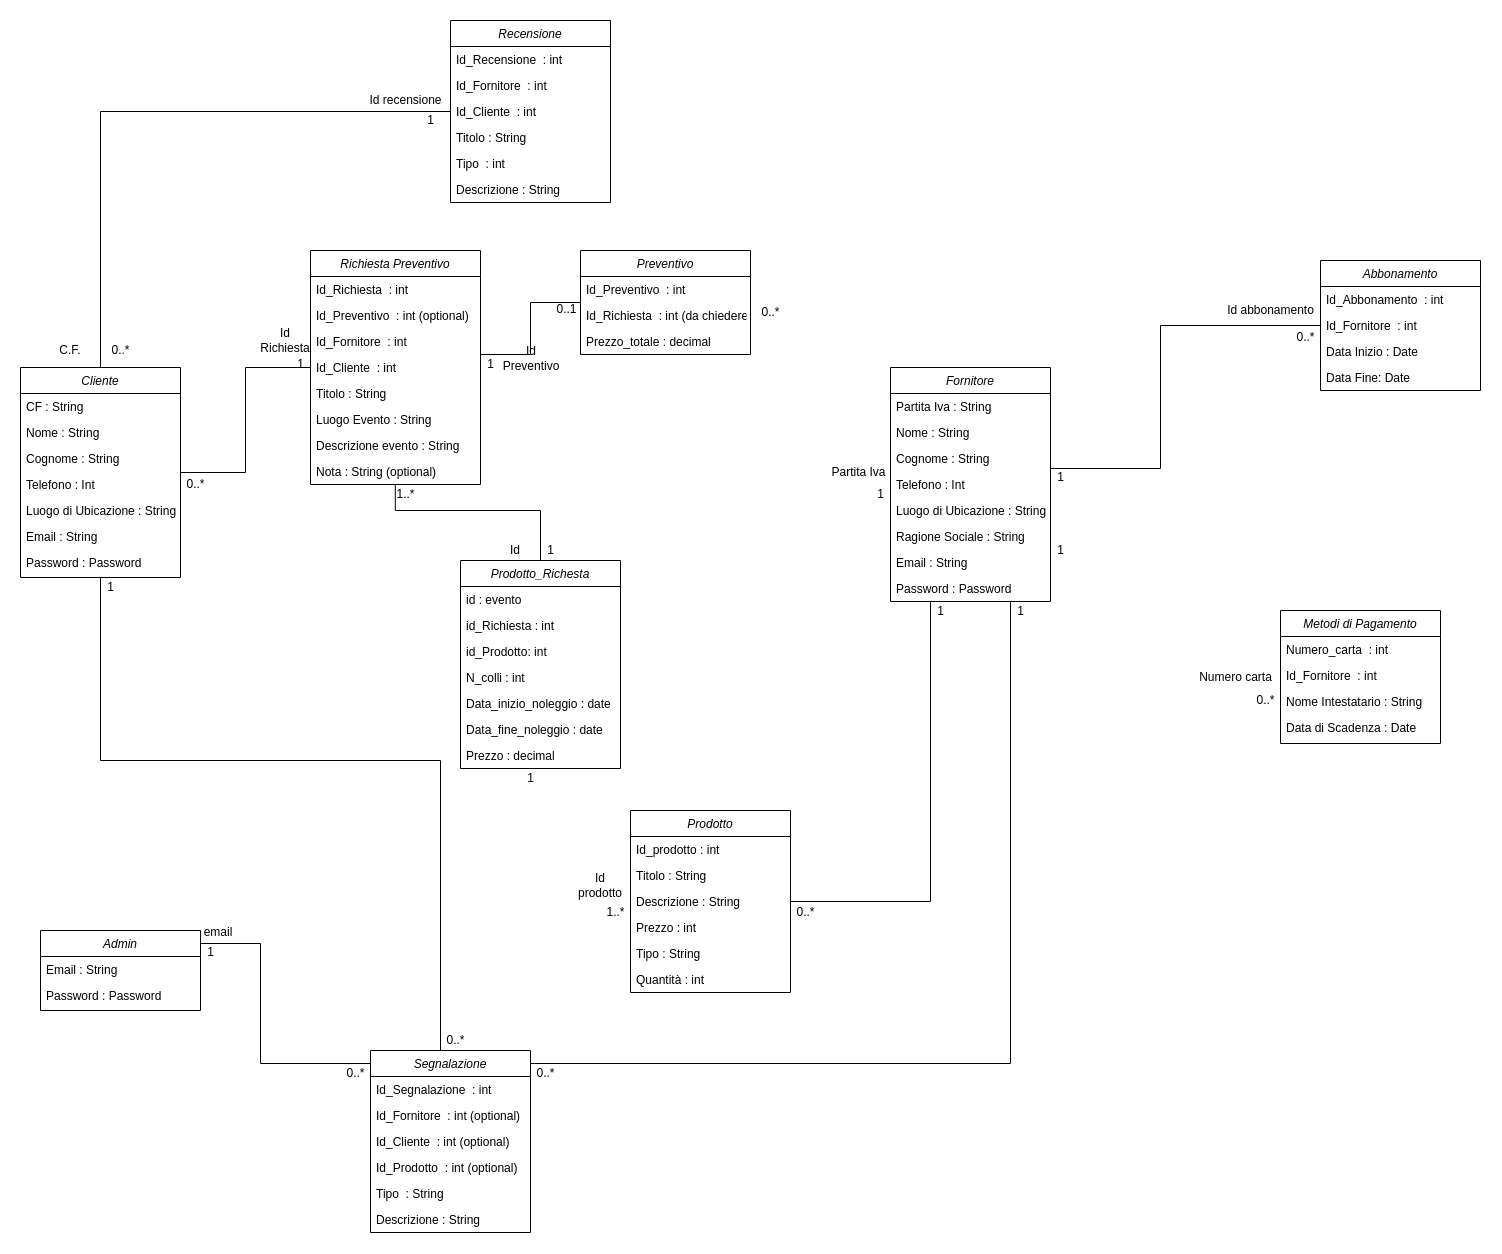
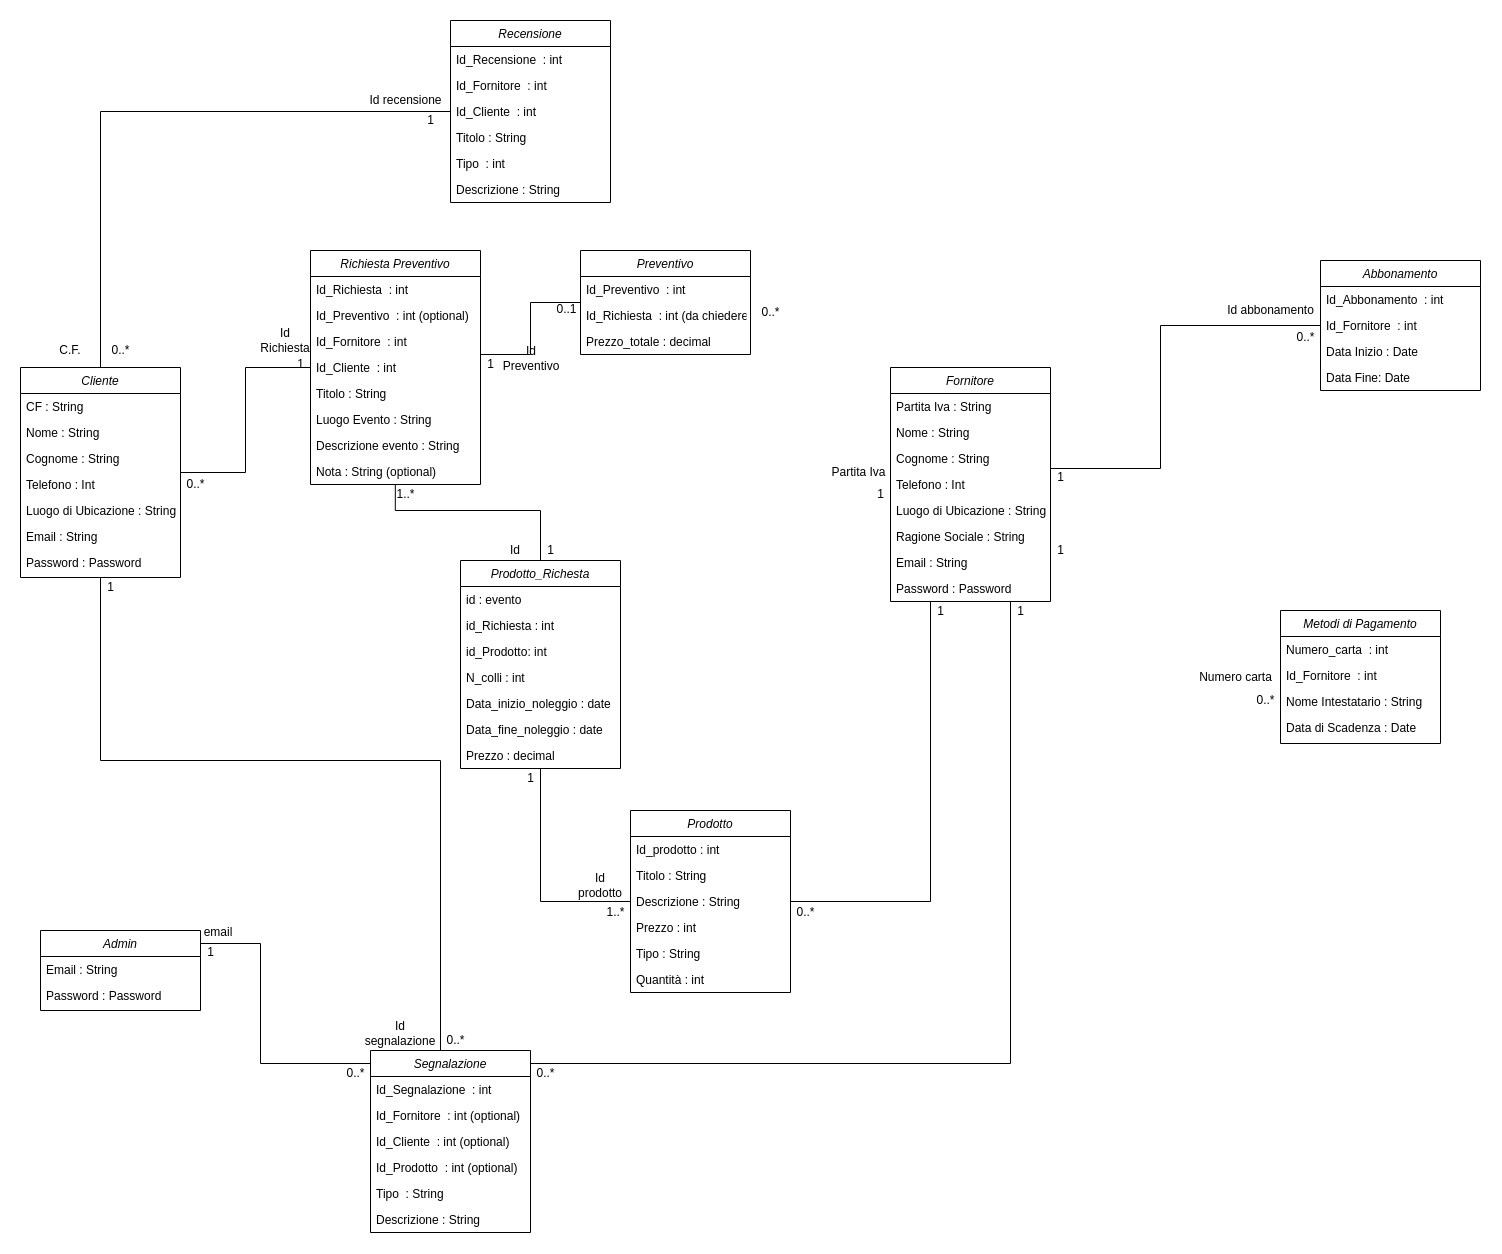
edge "Prodotto_Richesta" -- "Prodotto": added
node "Id segnalazione": added
